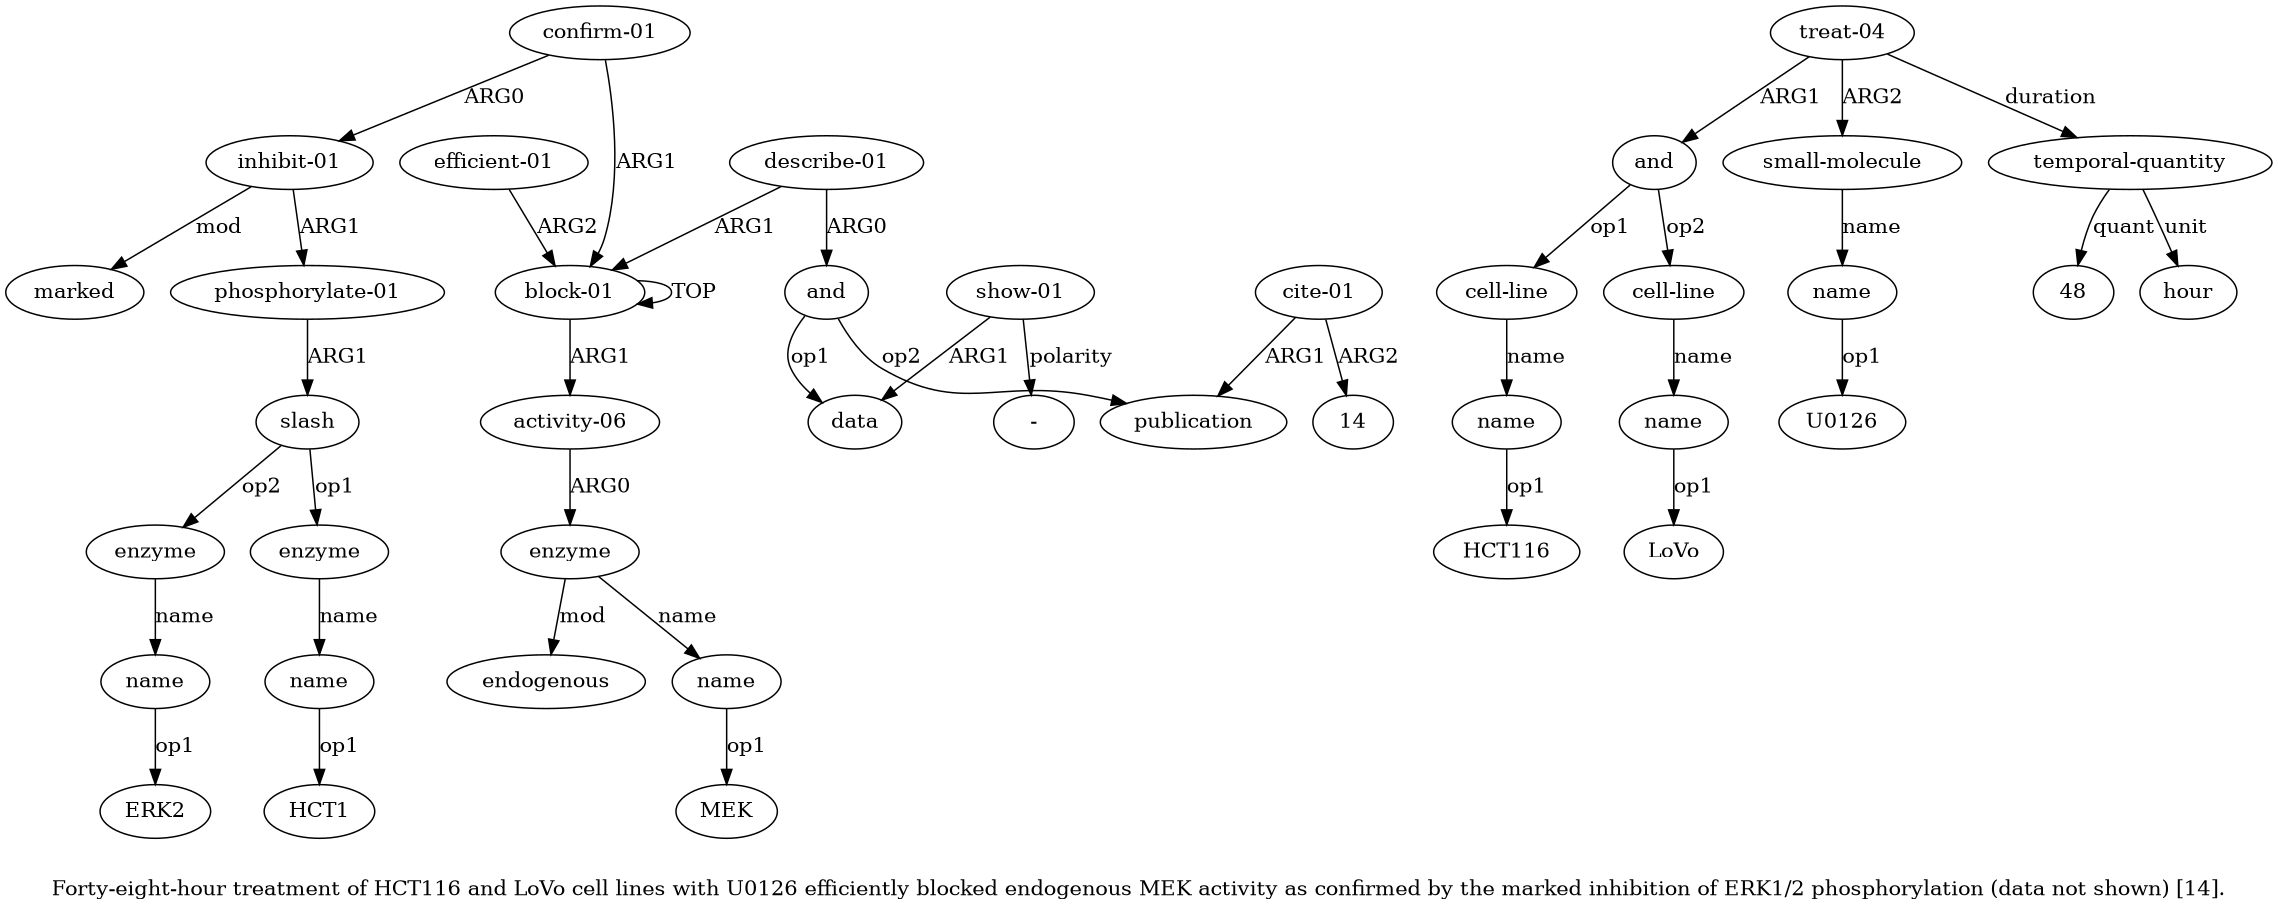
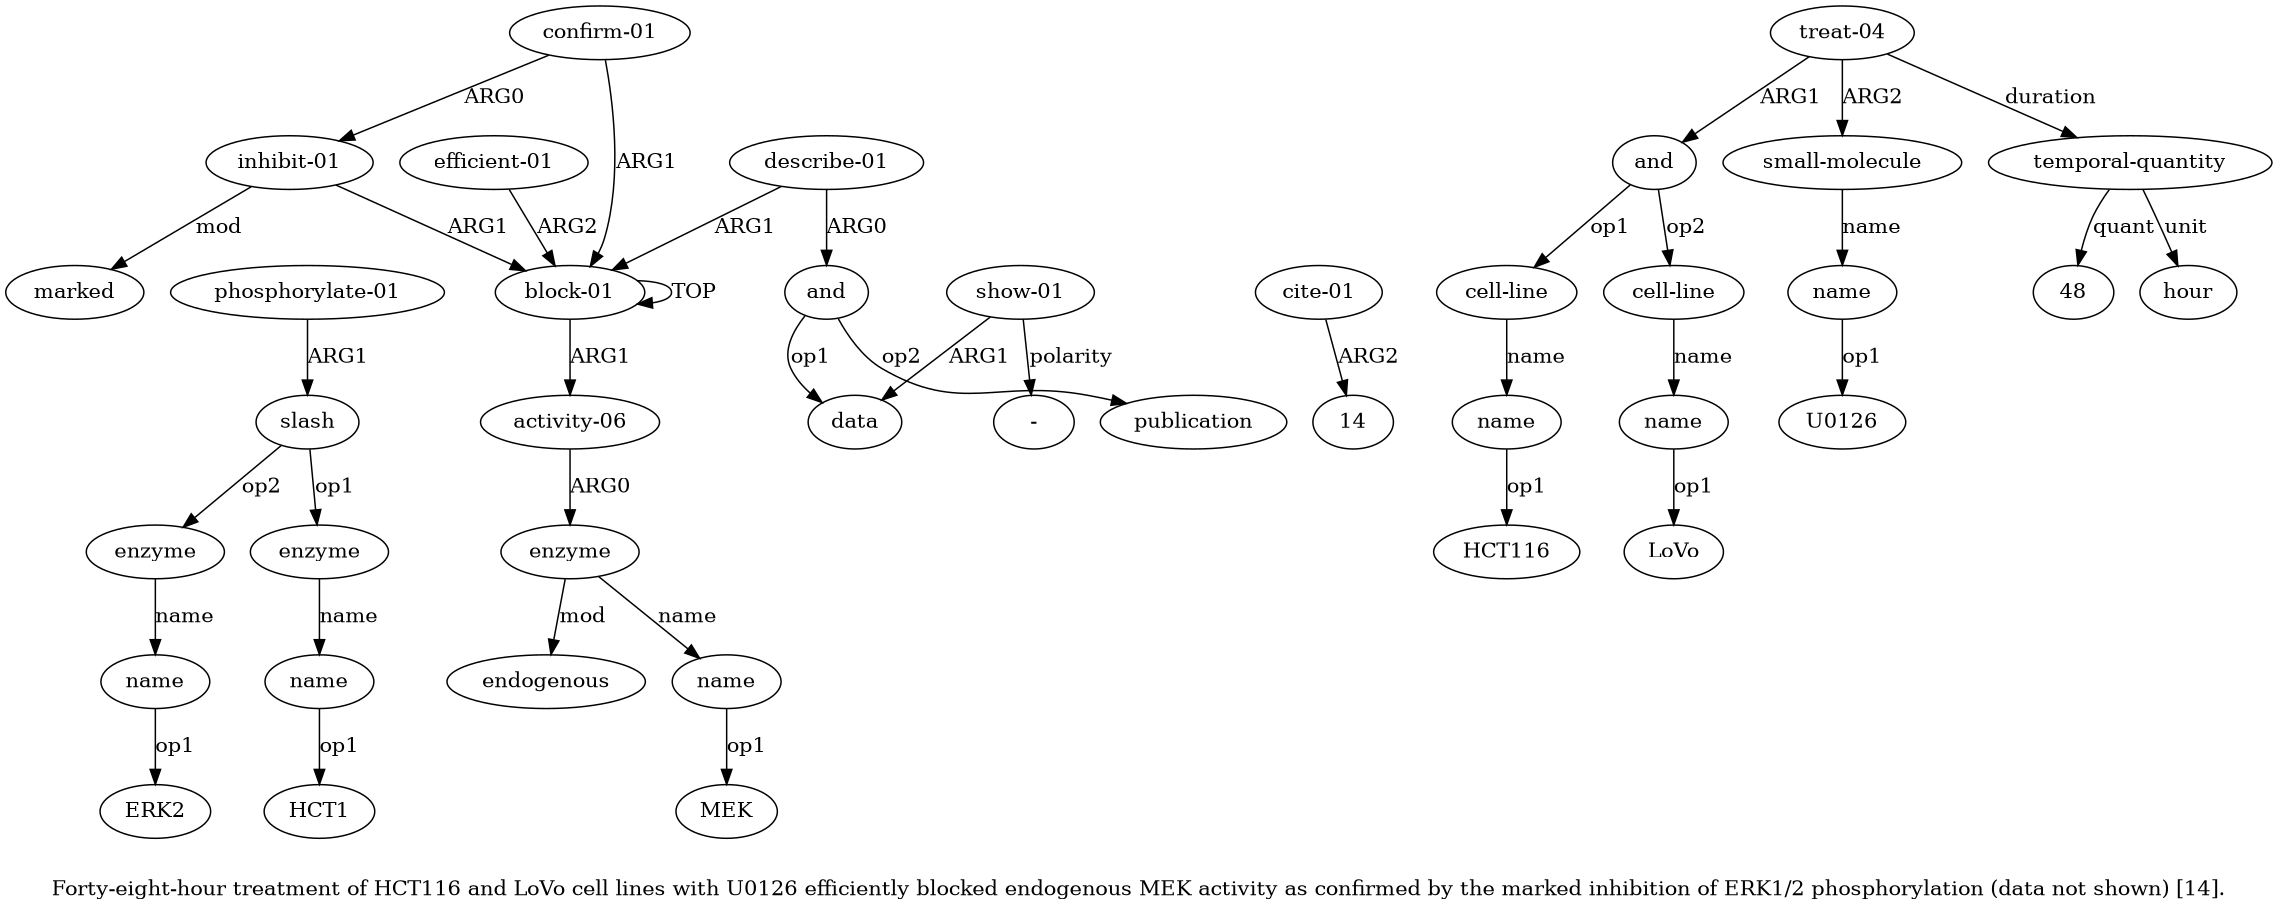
edge "inhibit-01" -> "phosphorylate-01": now "inhibit-01" -> "block-01"
edge "cite-01" -> "publication": removed, label "ARG1"
